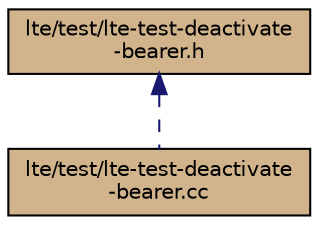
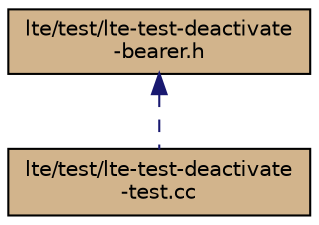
node "lte/test/lte-test-deactivate -bearer.cc": label "lte/test/lte-test-deactivate -bearer.cc" -> "lte/test/lte-test-deactivate -test.cc"
